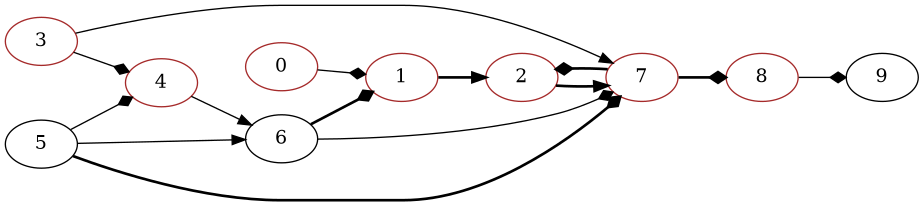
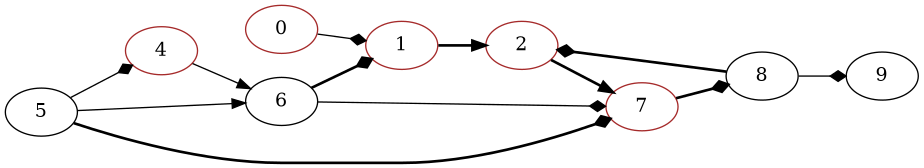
node "3": removed
edge "7" -> "2": now "8" -> "2"
node "8": color brown -> black
